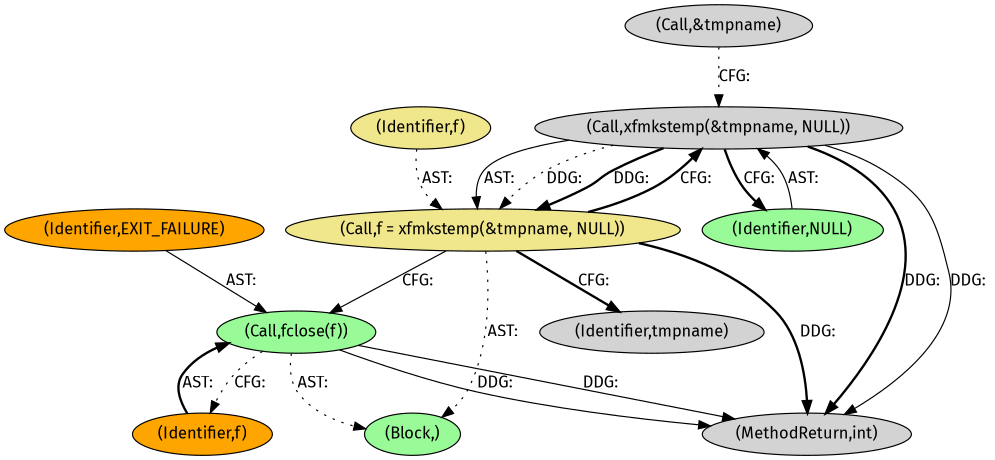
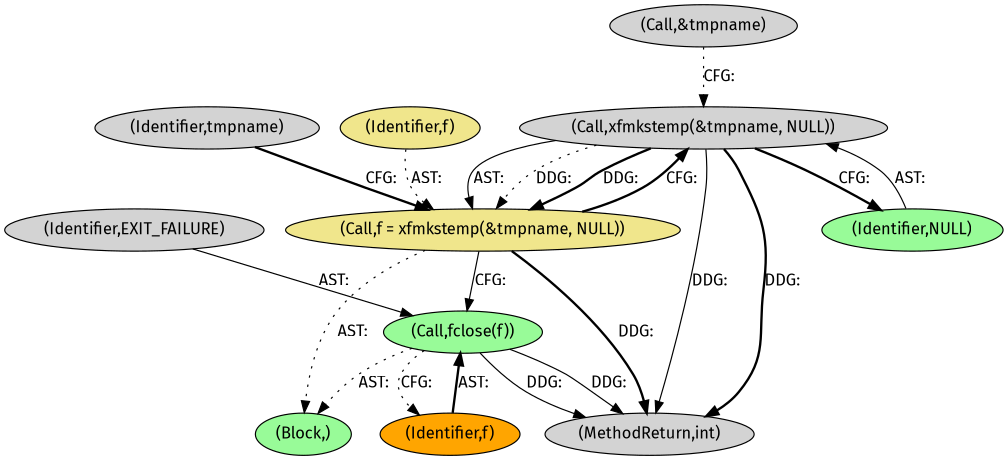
node "(Identifier,EXIT_FAILURE)": fillcolor orange -> lightgrey
edge "(Call,f = xfmkstemp(&tmpname, NULL))" -> "(Identifier,tmpname)": reversed
